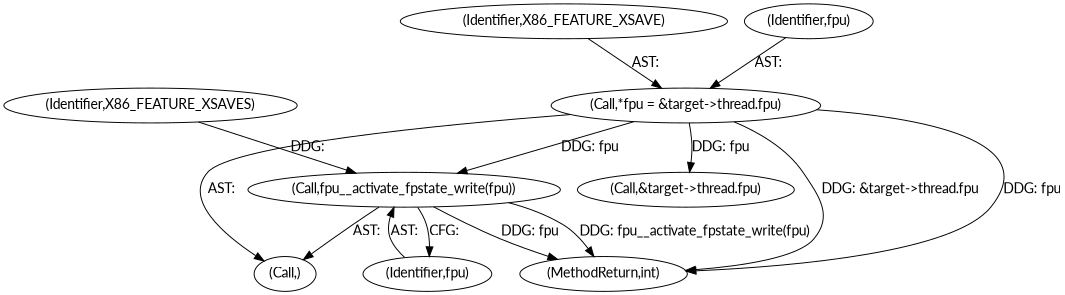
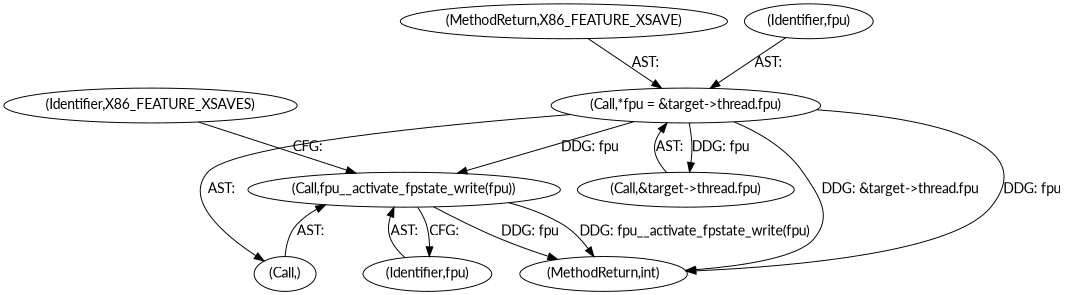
node "(Identifier,X86_FEATURE_XSAVE)": label "(Identifier,X86_FEATURE_XSAVE)" -> "(MethodReturn,X86_FEATURE_XSAVE)"
edge "(Identifier,X86_FEATURE_XSAVES)" -> "(Call,fpu__activate_fpstate_write(fpu))": label "DDG: " -> "CFG: "
edge "(Call,&target->thread.fpu)" -> "(Call,*fpu = &target->thread.fpu)": added, label "AST:"
edge "(Call,fpu__activate_fpstate_write(fpu))" -> "(Call,)": reversed
